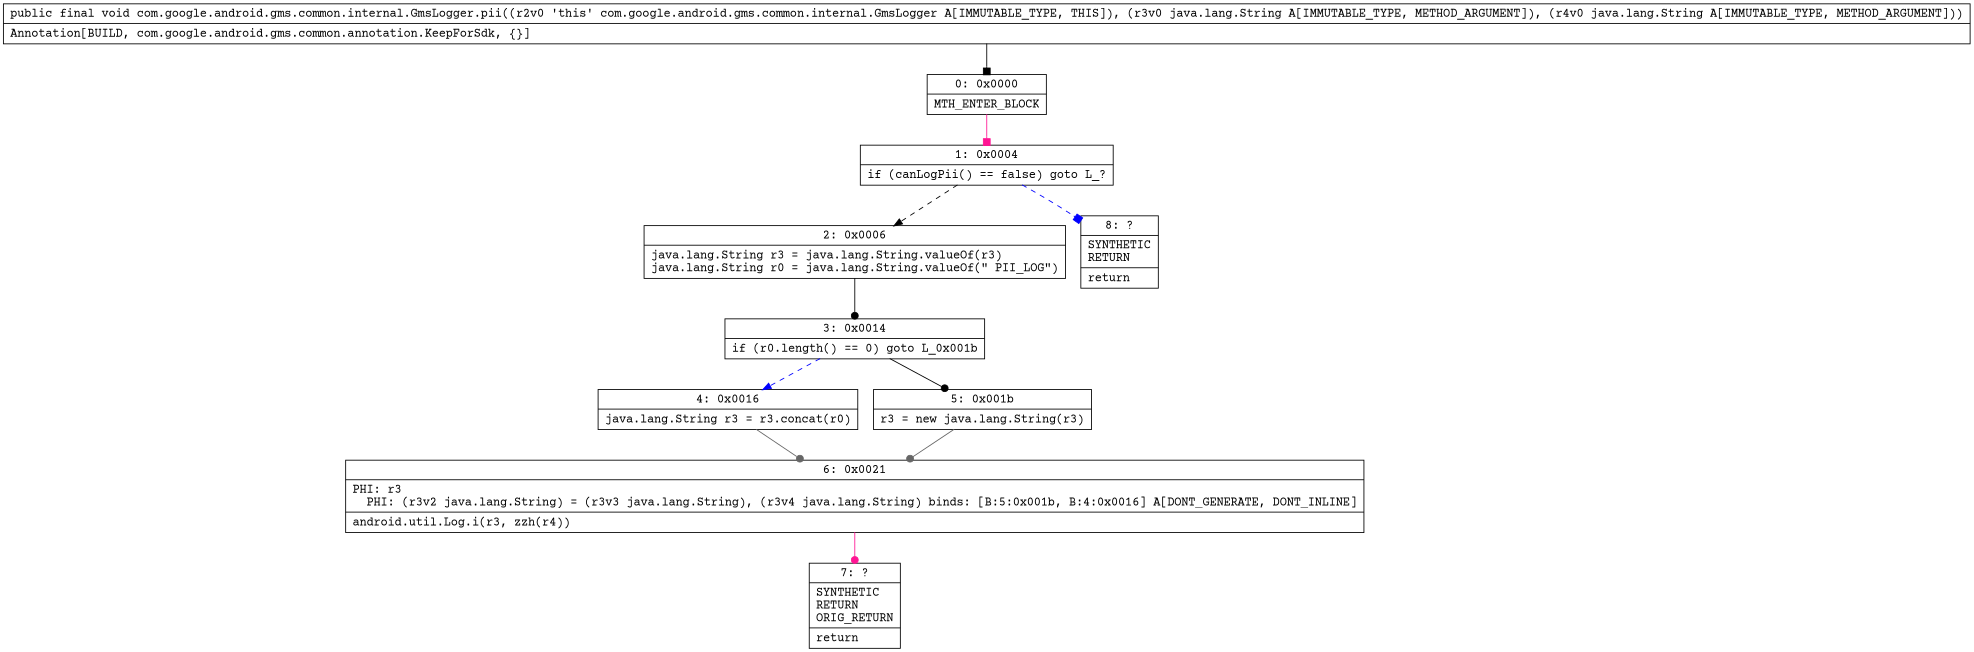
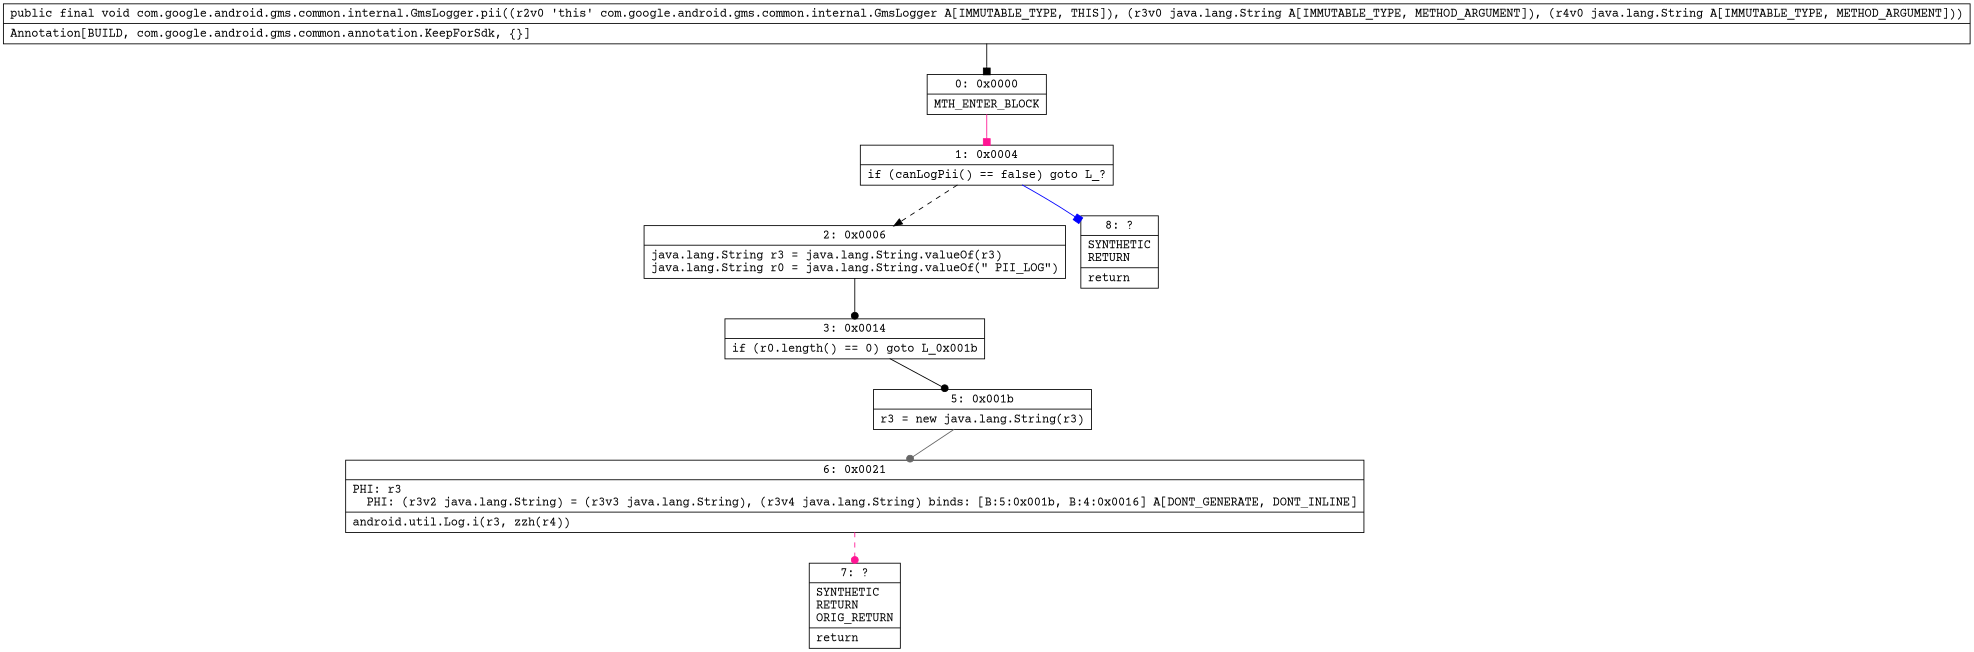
edge "1: 0x0004" -> "8: ?": style dashed -> solid
node "4: 0x0016": removed
edge "6: 0x0021" -> "7: ?": style solid -> dashed
